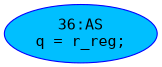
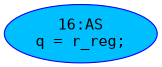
node "36:AS q = r_reg;": label "36:AS q = r_reg;" -> "16:AS q = r_reg;"
